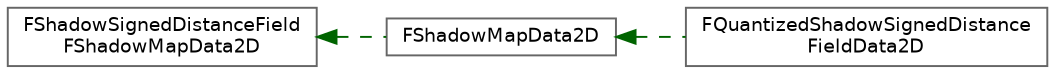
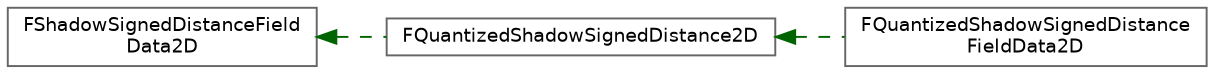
node "FShadowSignedDistanceField FShadowMapData2D": label "FShadowSignedDistanceField FShadowMapData2D" -> "FShadowSignedDistanceField Data2D"
node "FShadowMapData2D": label "FShadowMapData2D" -> "FQuantizedShadowSignedDistance2D"
